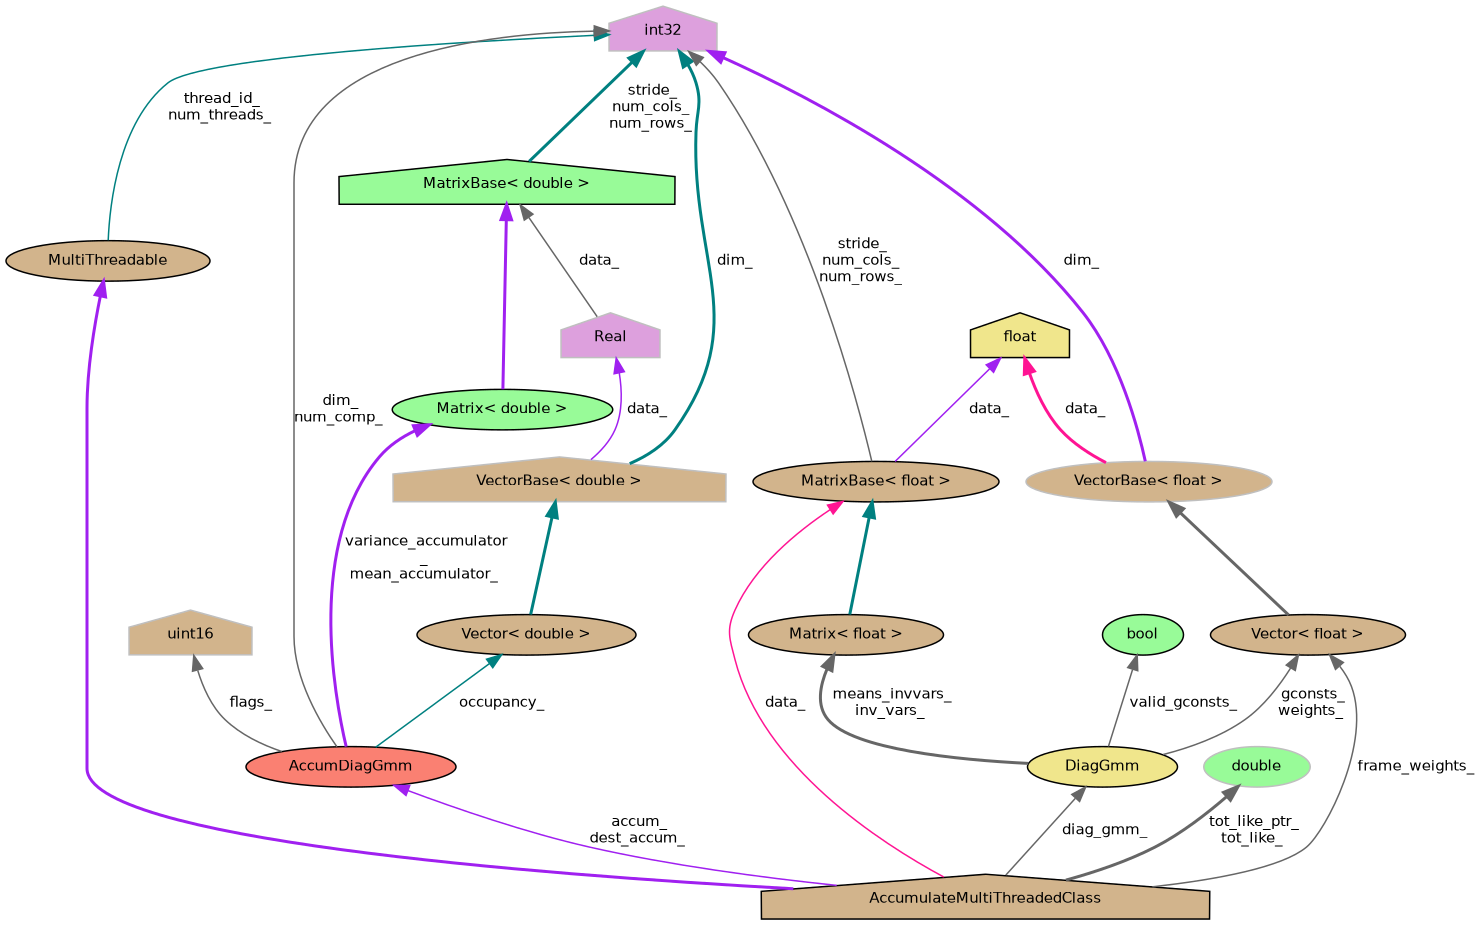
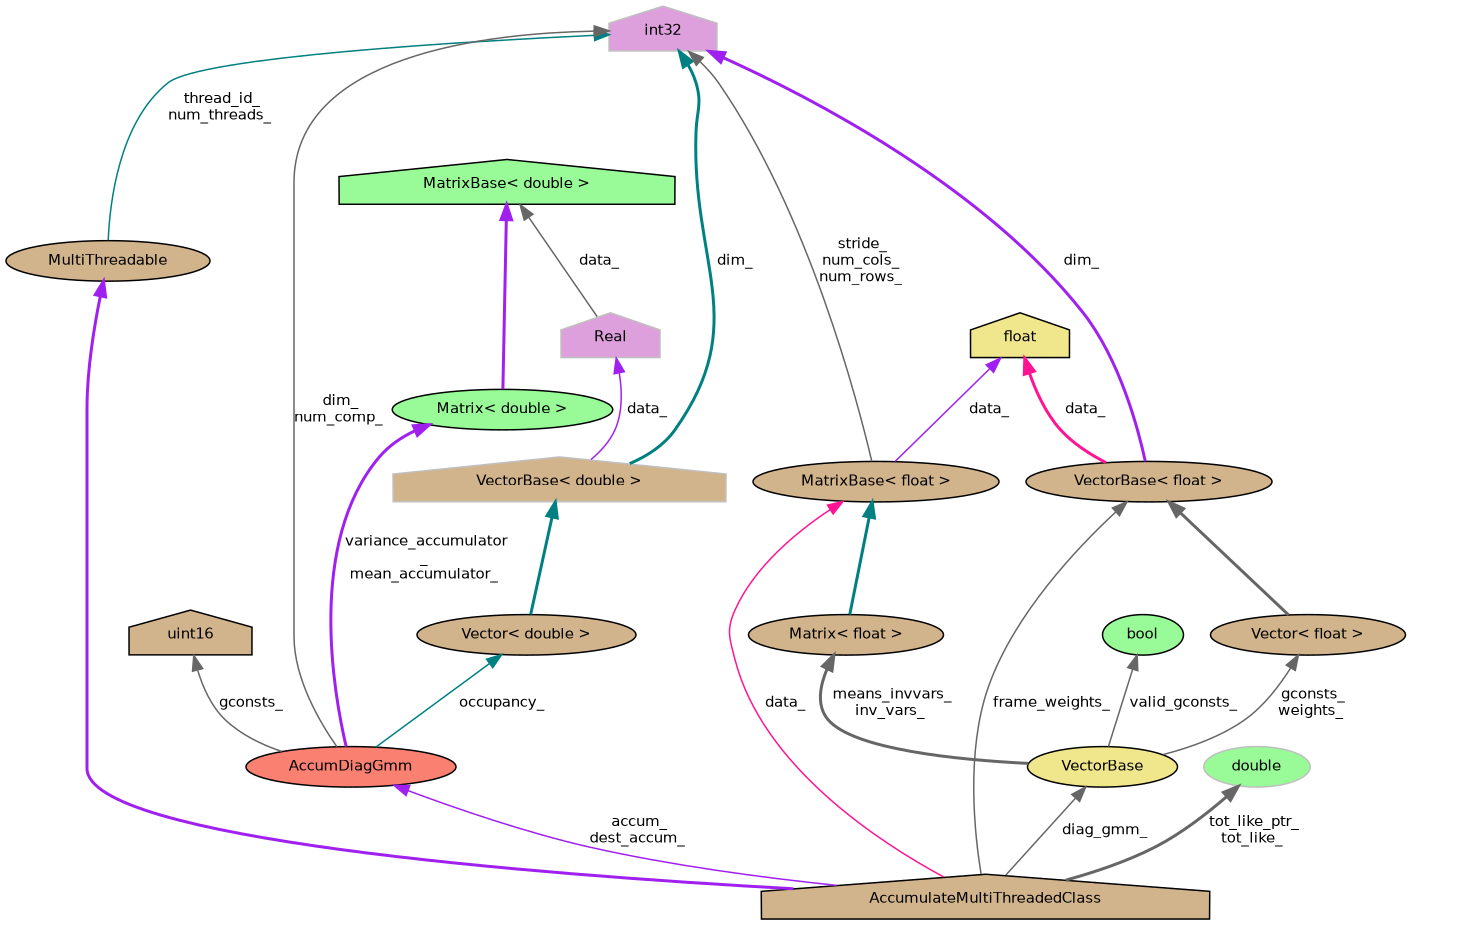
edge "MatrixBase< double >" -> "int32": removed, label "stride_ num_cols_ num_rows_"
node "VectorBase< float >": color grey75 -> black
node "uint16": color grey75 -> black
edge "AccumDiagGmm" -> "uint16": label " flags_" -> " gconsts_"
node "DiagGmm": label "DiagGmm" -> "VectorBase"
edge "AccumulateMultiThreadedClass" -> "Vector< float >": now "AccumulateMultiThreadedClass" -> "VectorBase< float >"
